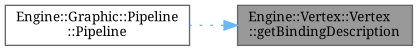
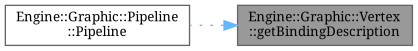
node "Engine::Vertex::Vertex ::getBindingDescription": label "Engine::Vertex::Vertex ::getBindingDescription" -> "Engine::Graphic::Vertex ::getBindingDescription"
